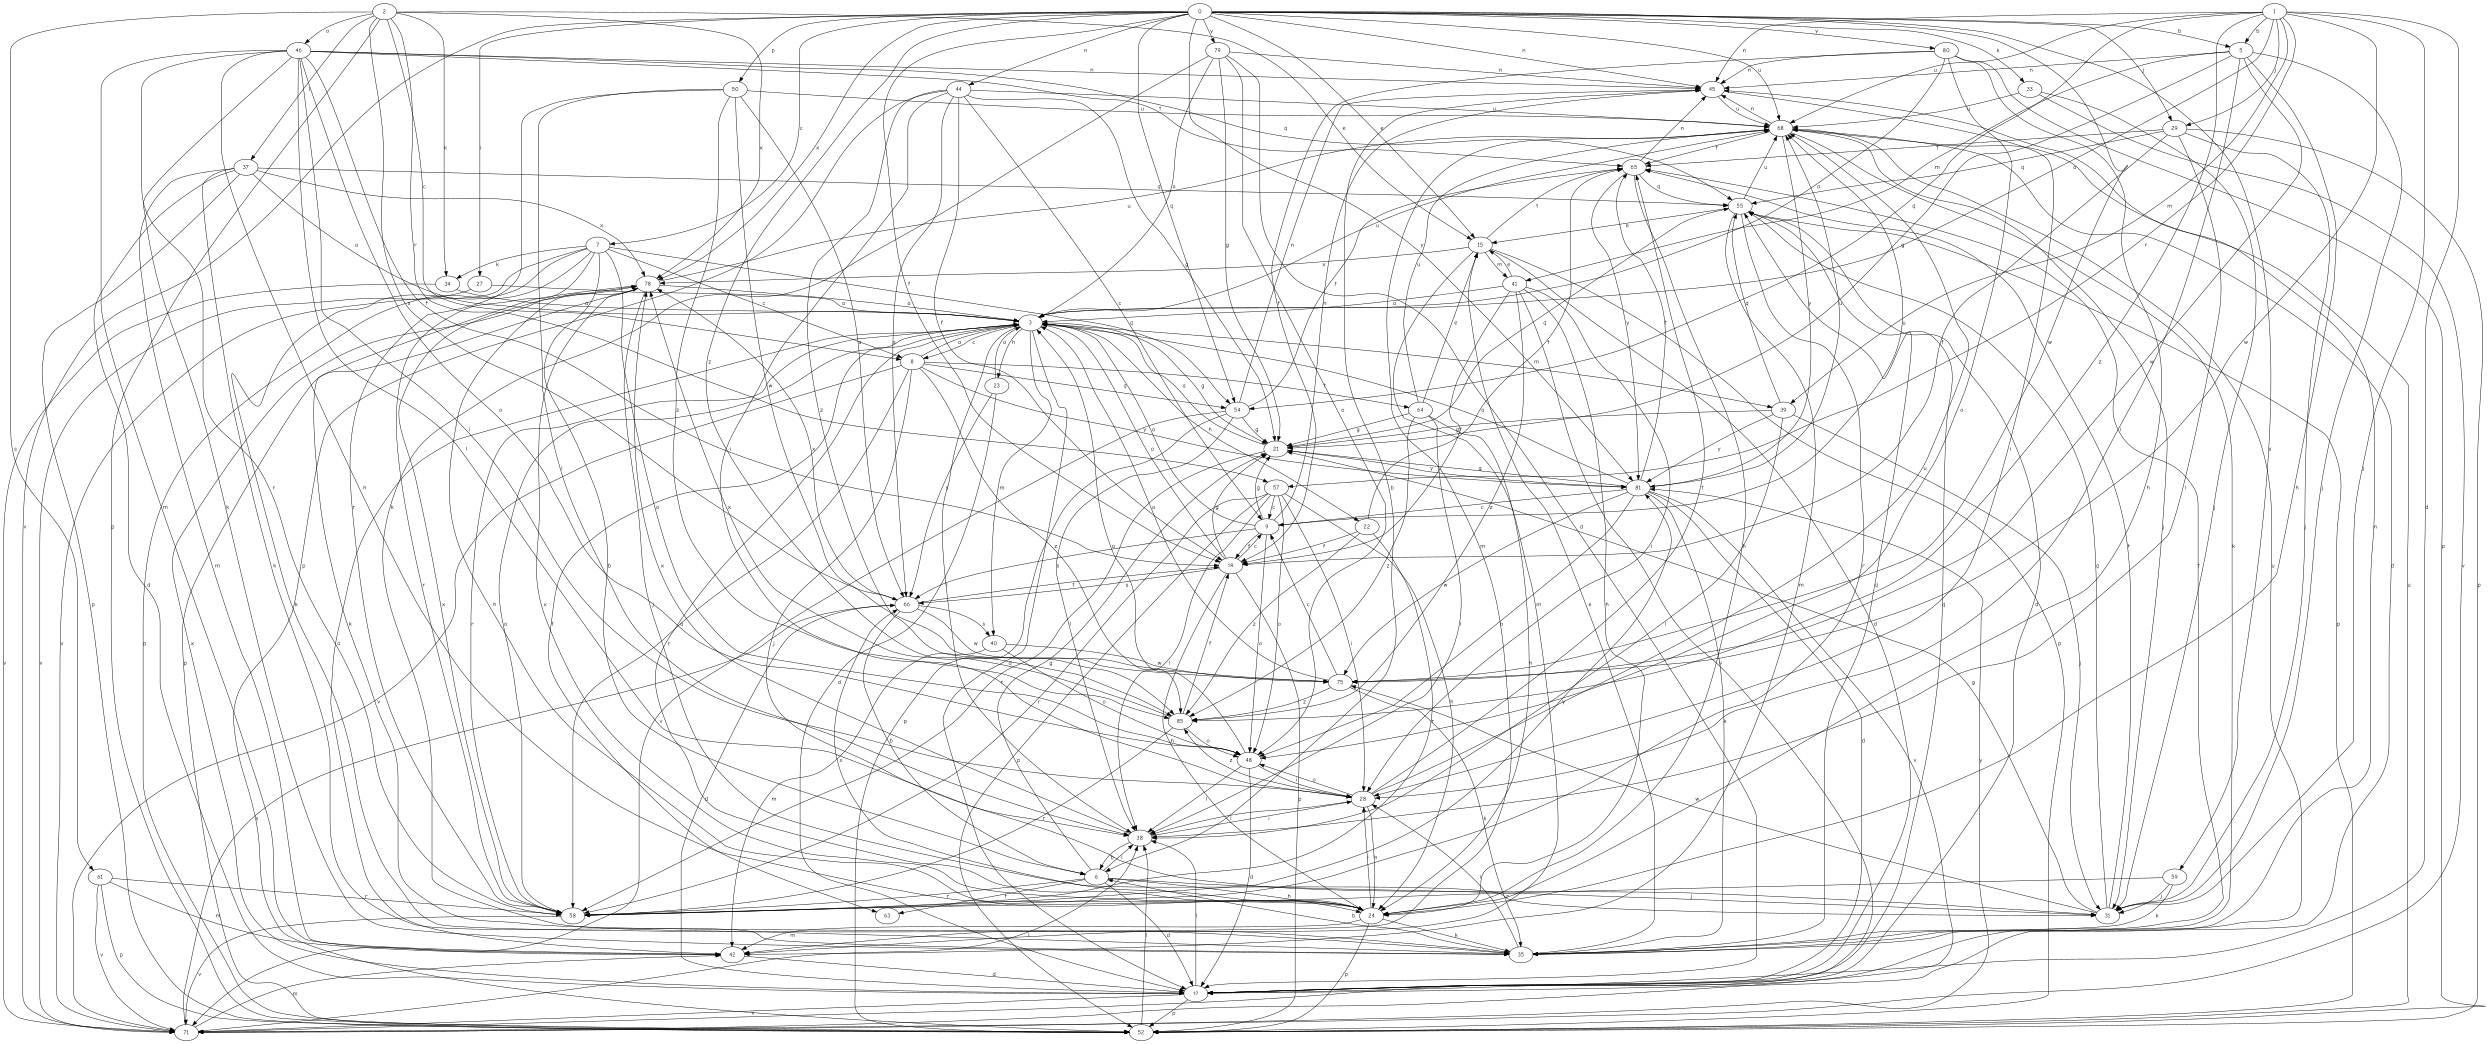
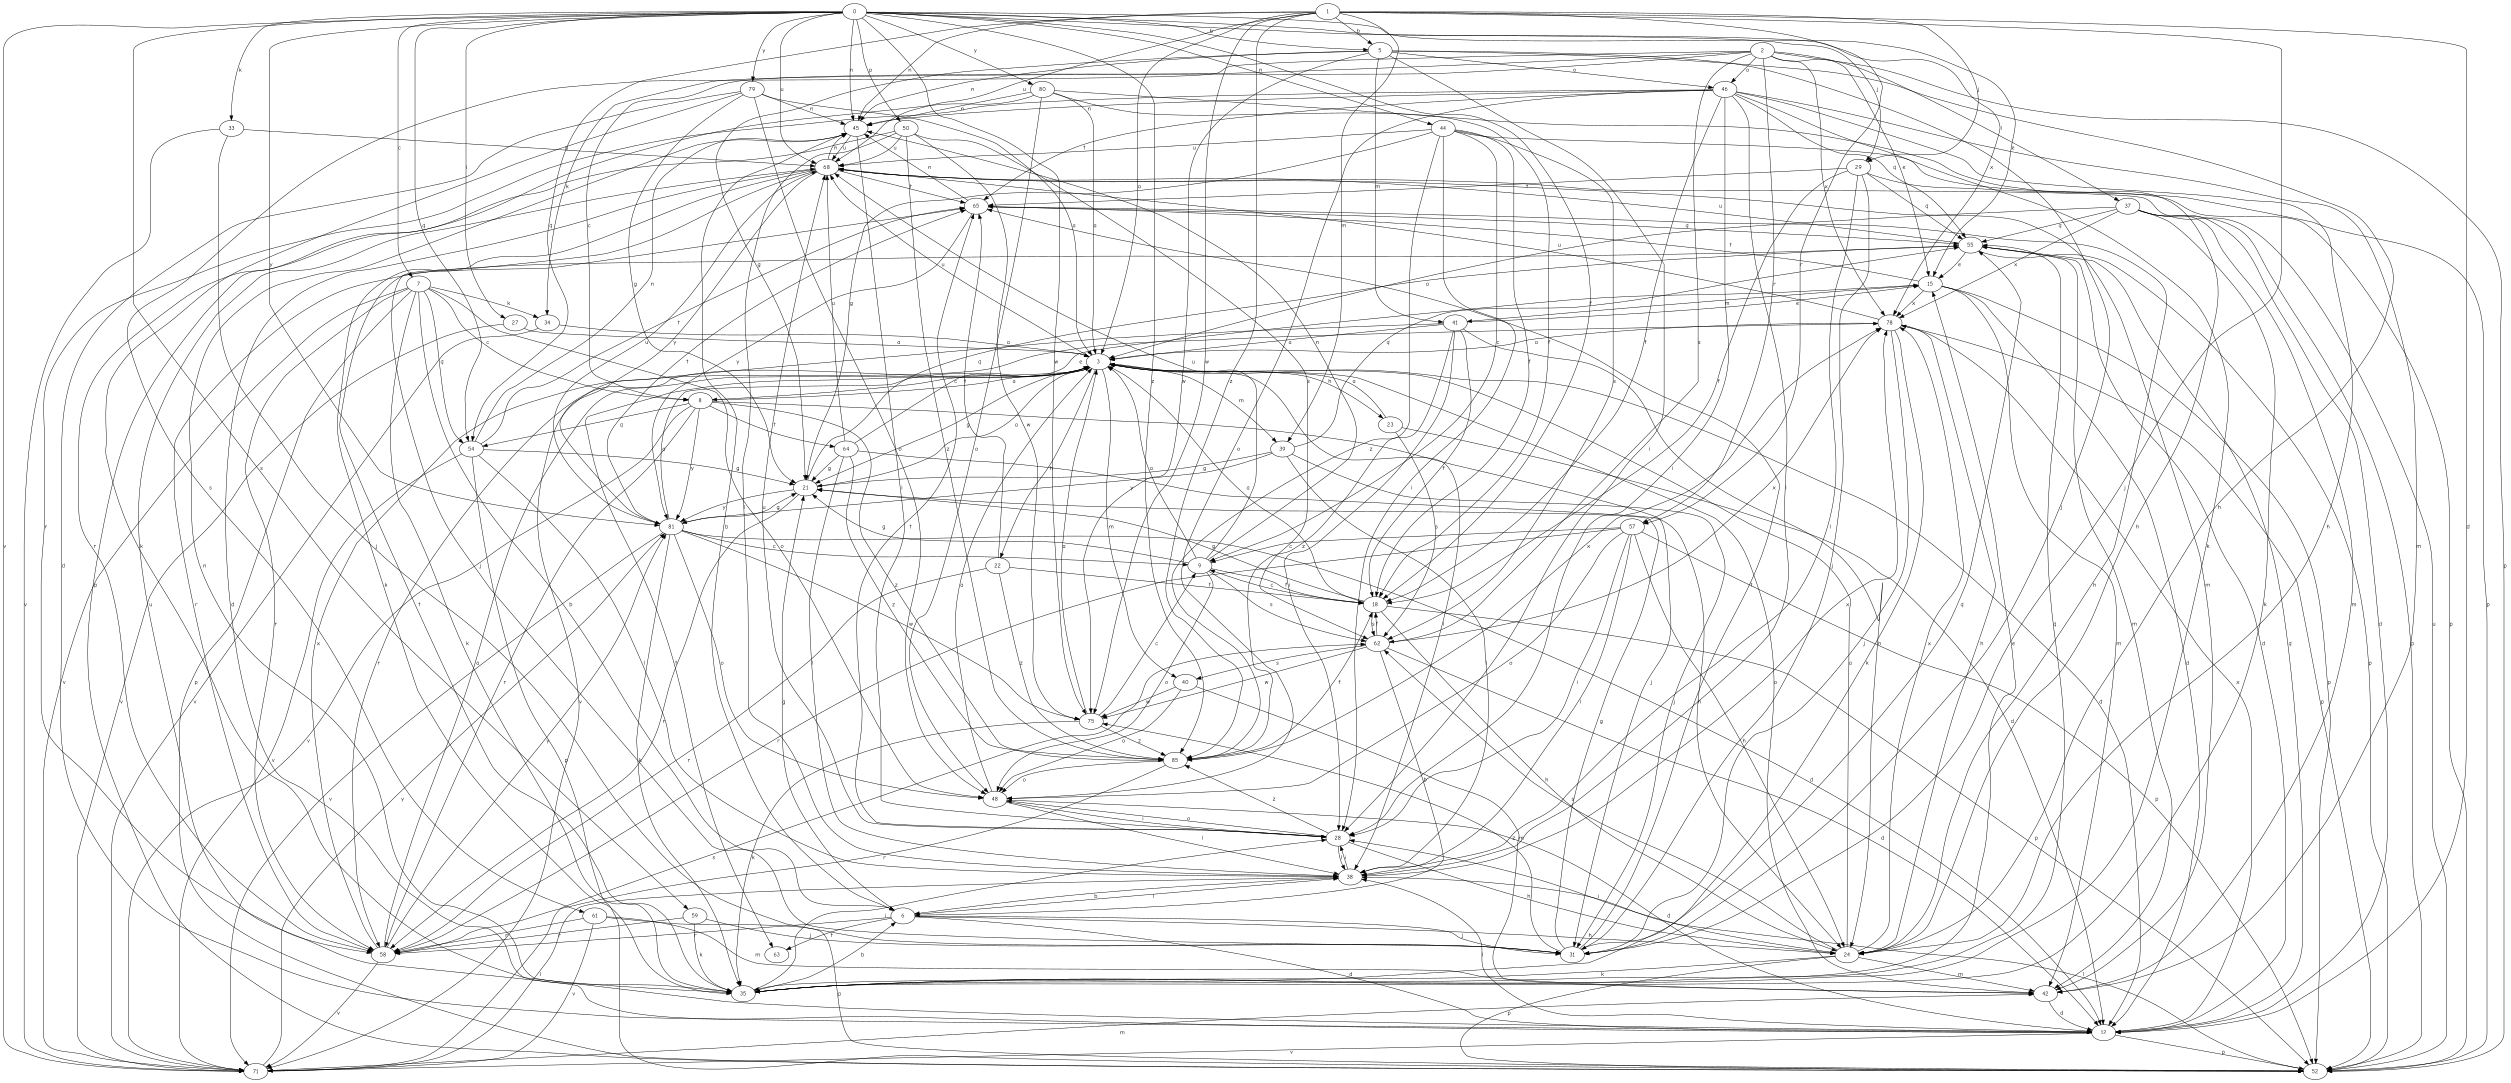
edge "5" -> "46": added, label "o"
node "66": label "66" -> "62"
edge "31" -> "75": label "w" -> "z"
